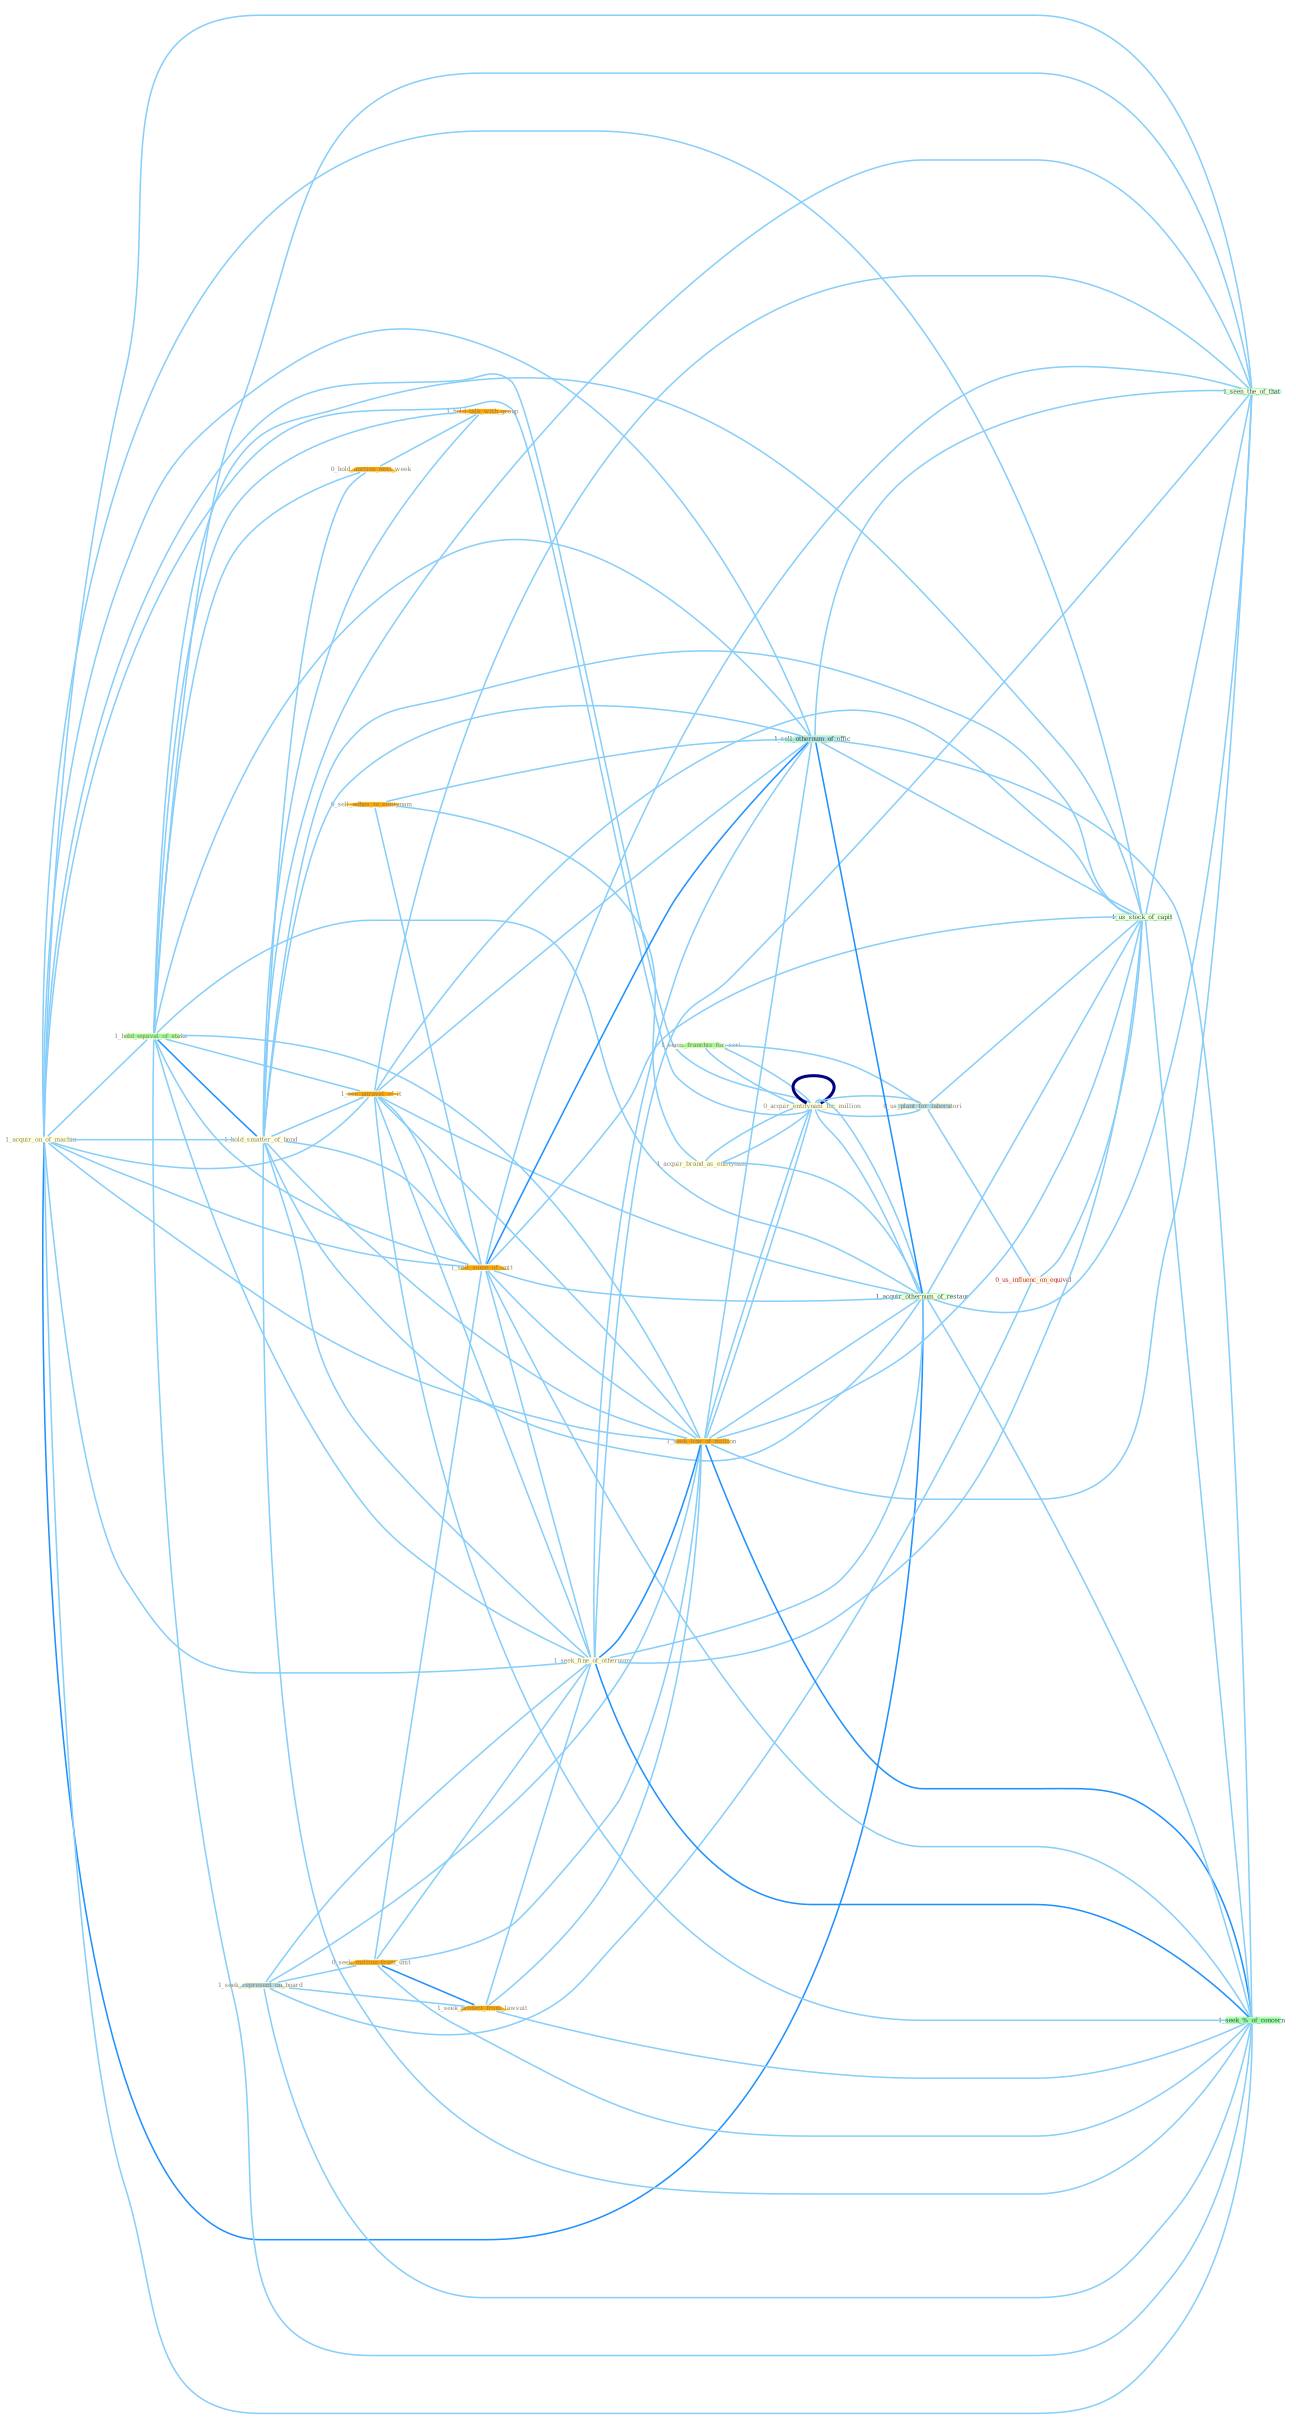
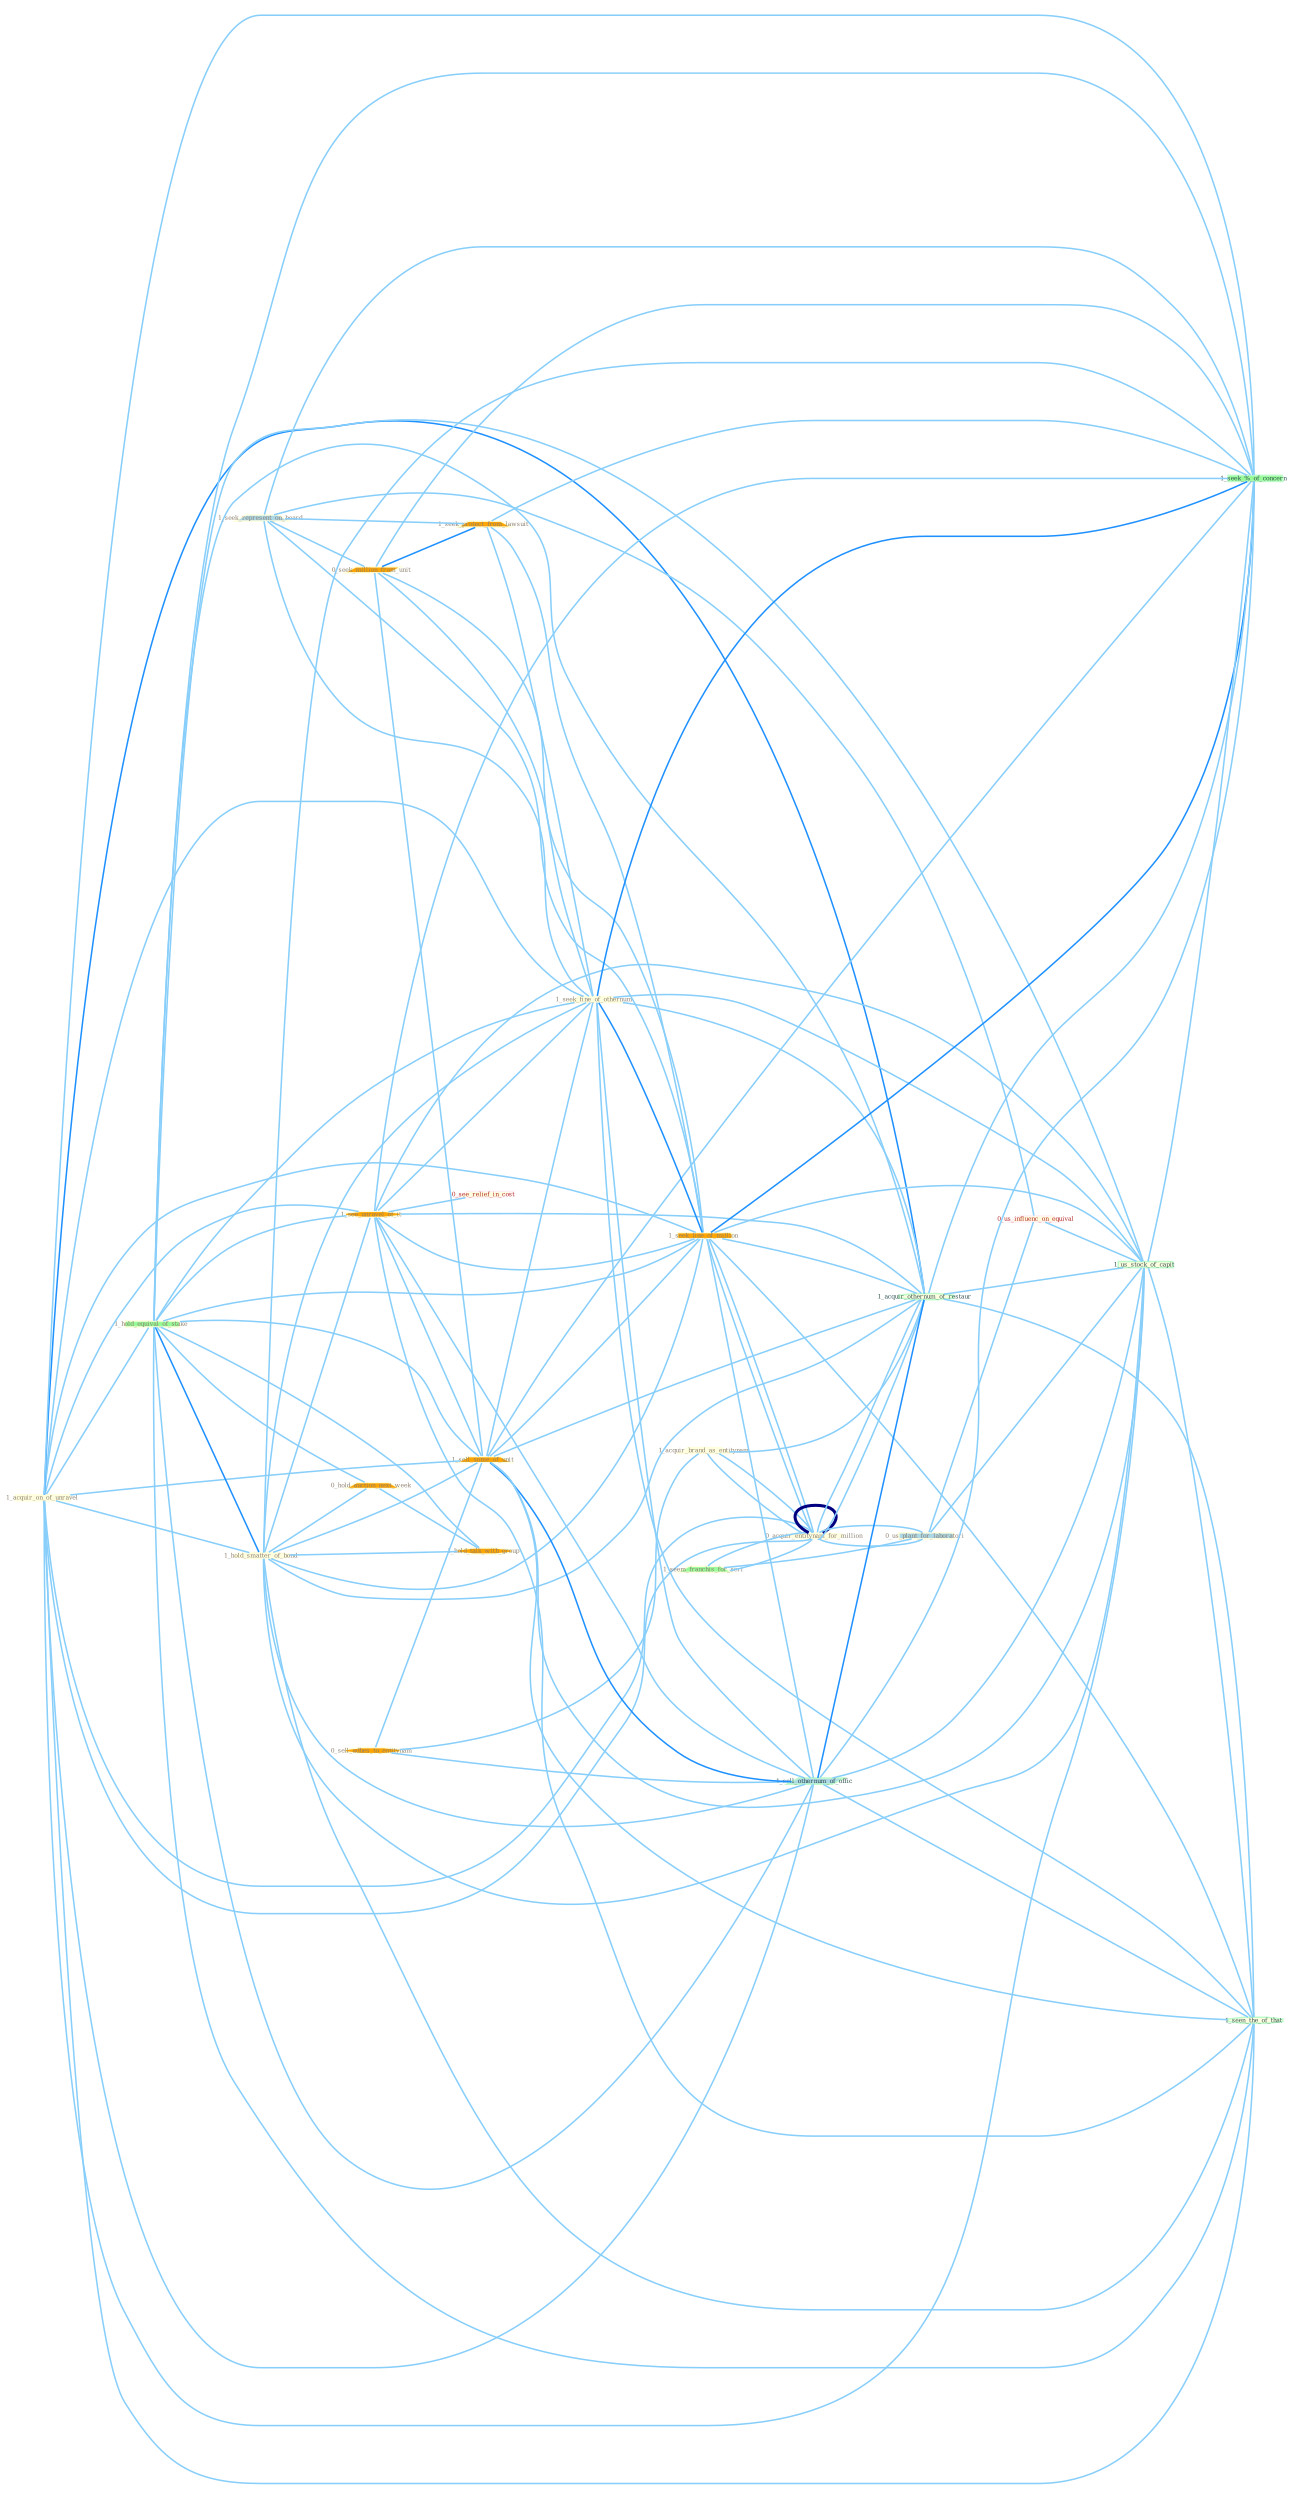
node "1_acquir_on_of_machin": label "1_acquir_on_of_machin" -> "1_acquir_on_of_unravel"
node "0_see_relief_in_cost": added
